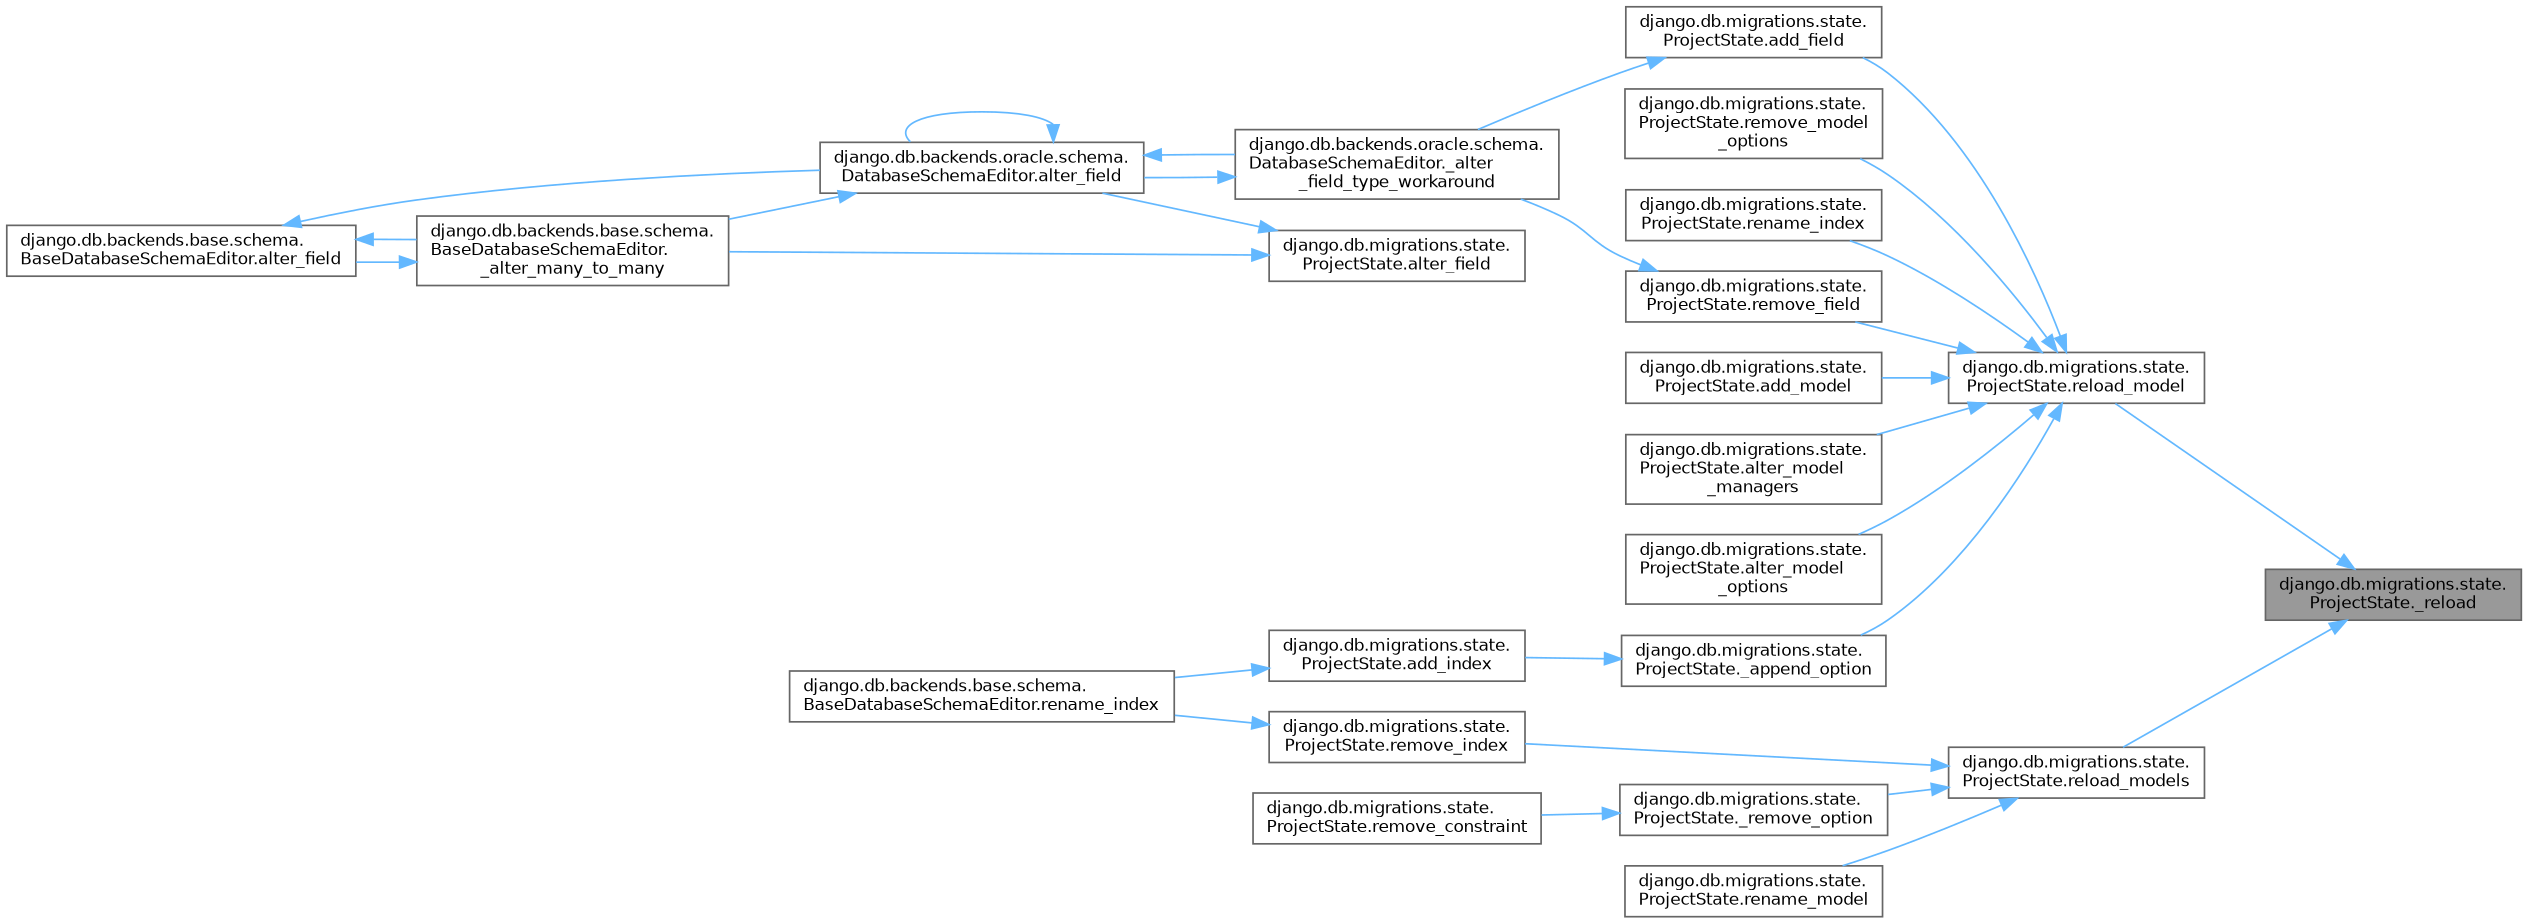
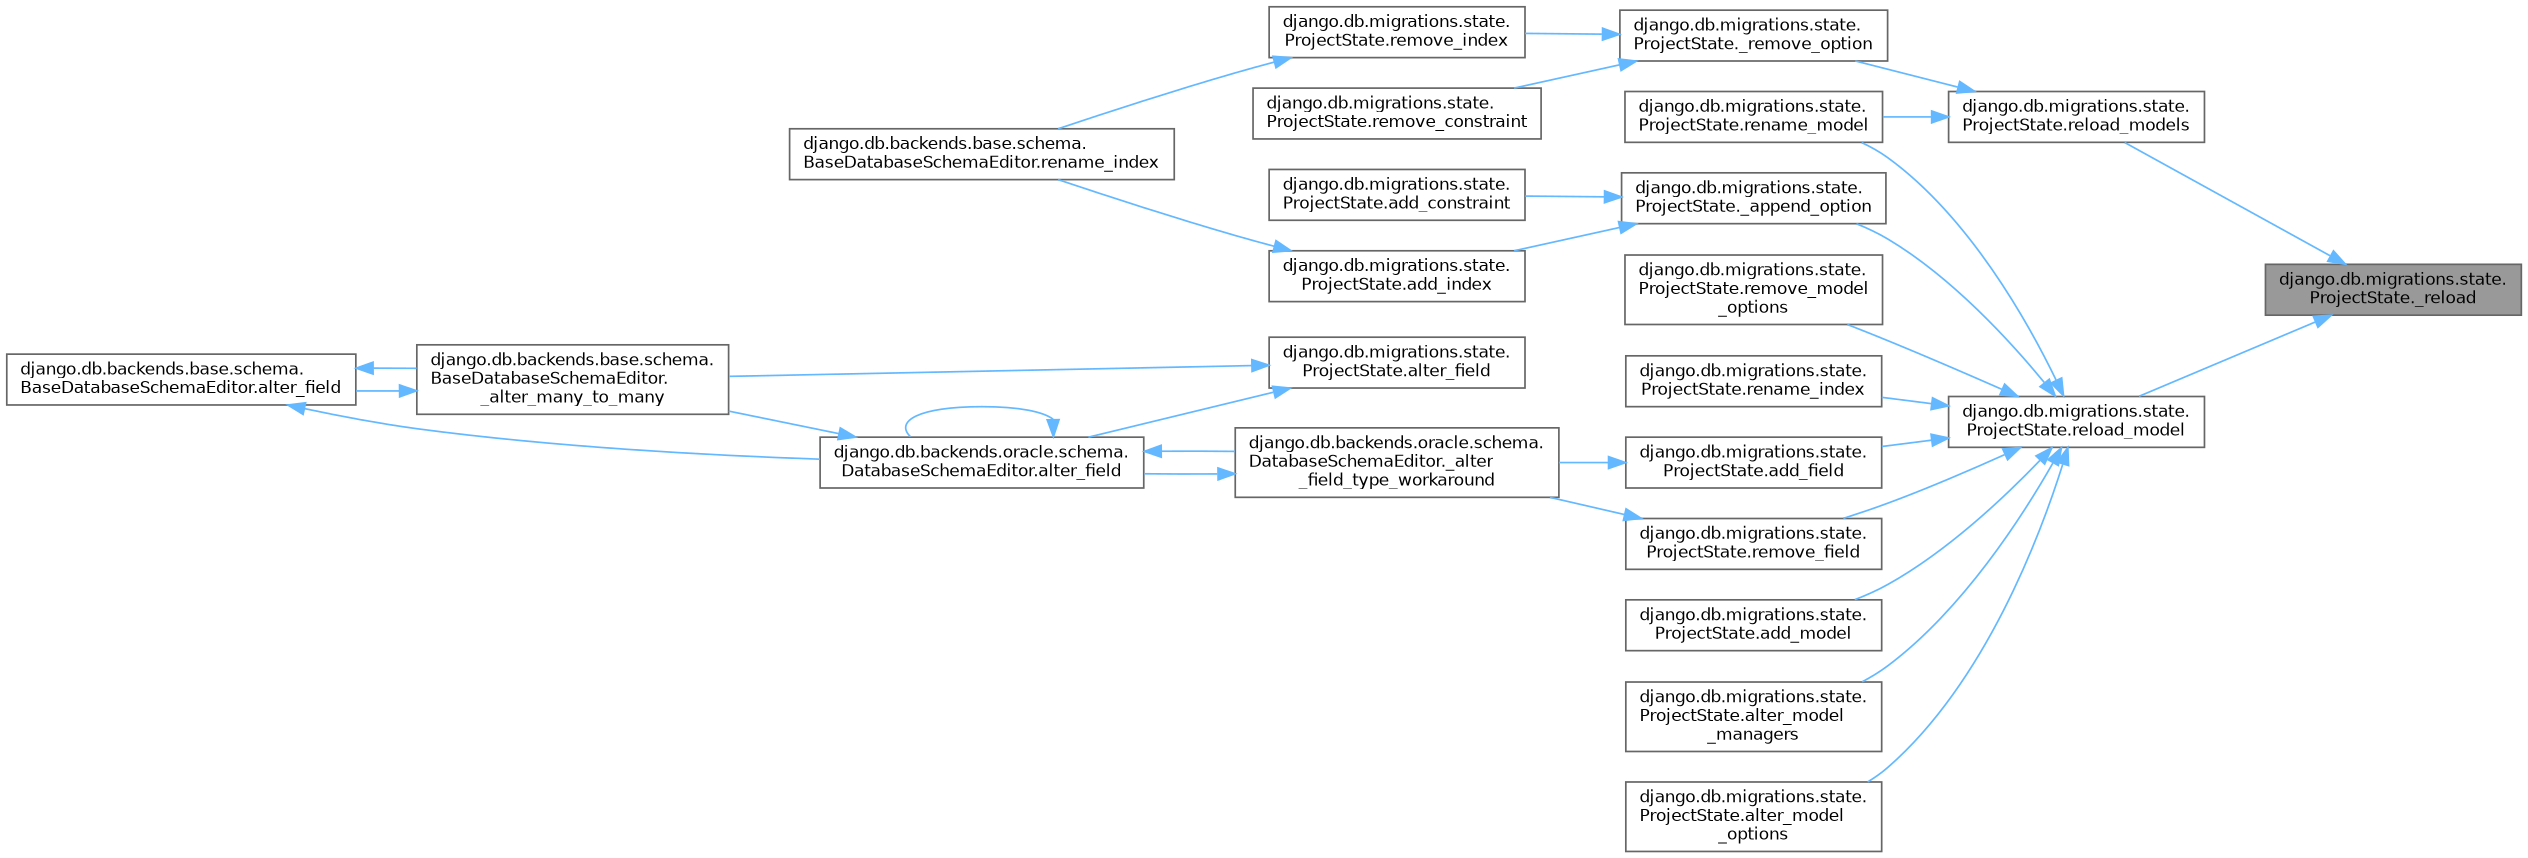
node "django.db.migrations.state. ProjectState.add_constraint": added
edge "django.db.migrations.state. ProjectState.rename_model" -> "django.db.migrations.state. ProjectState.reload_model": added
edge "django.db.migrations.state. ProjectState.remove_index" -> "django.db.migrations.state. ProjectState.reload_models": now "django.db.migrations.state. ProjectState.remove_index" -> "django.db.migrations.state. ProjectState._remove_option"
